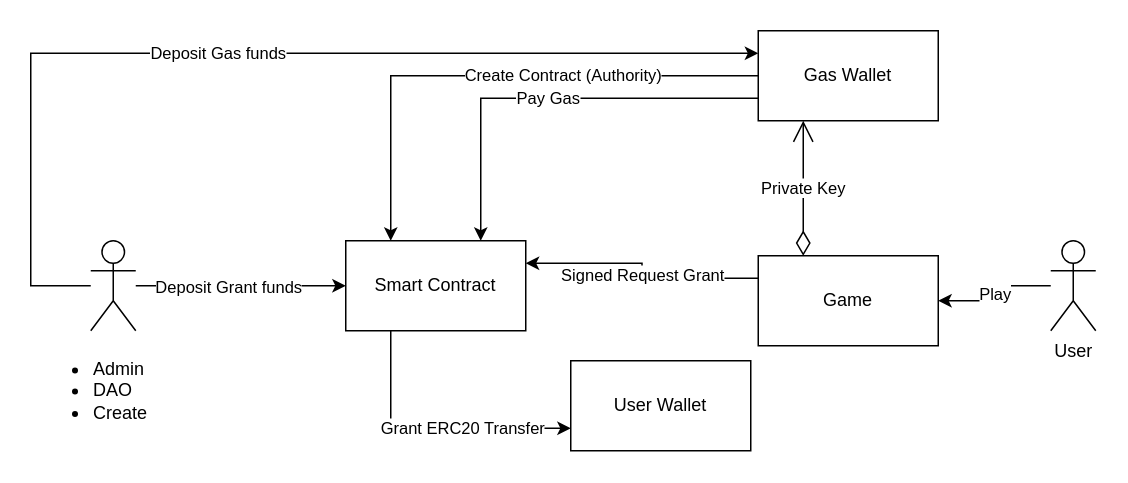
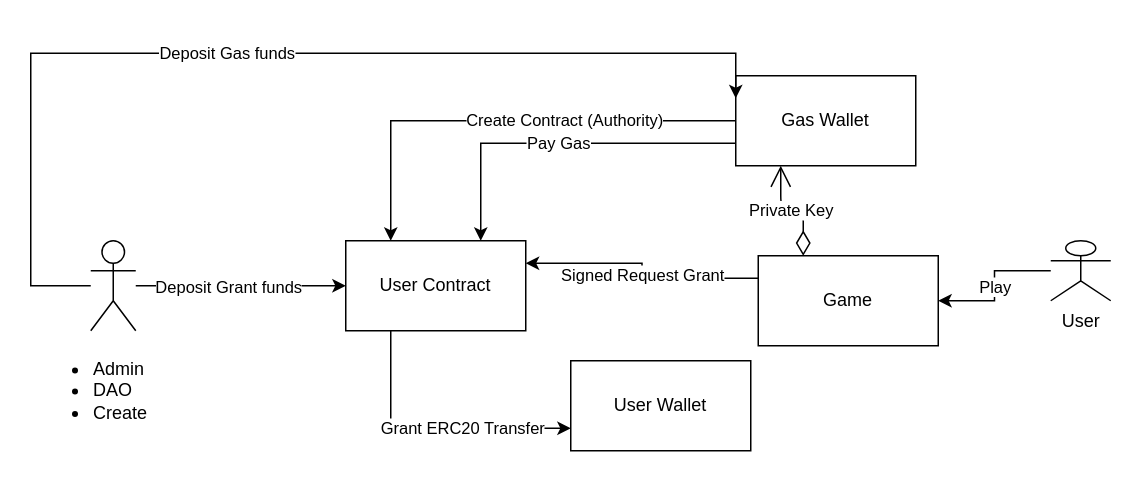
node "Gas Wallet": moved (848, 76) -> (826, 121)
node "Smart Contract": label "Smart Contract" -> "User Contract"
node "User": size 45x90 -> 60x60
